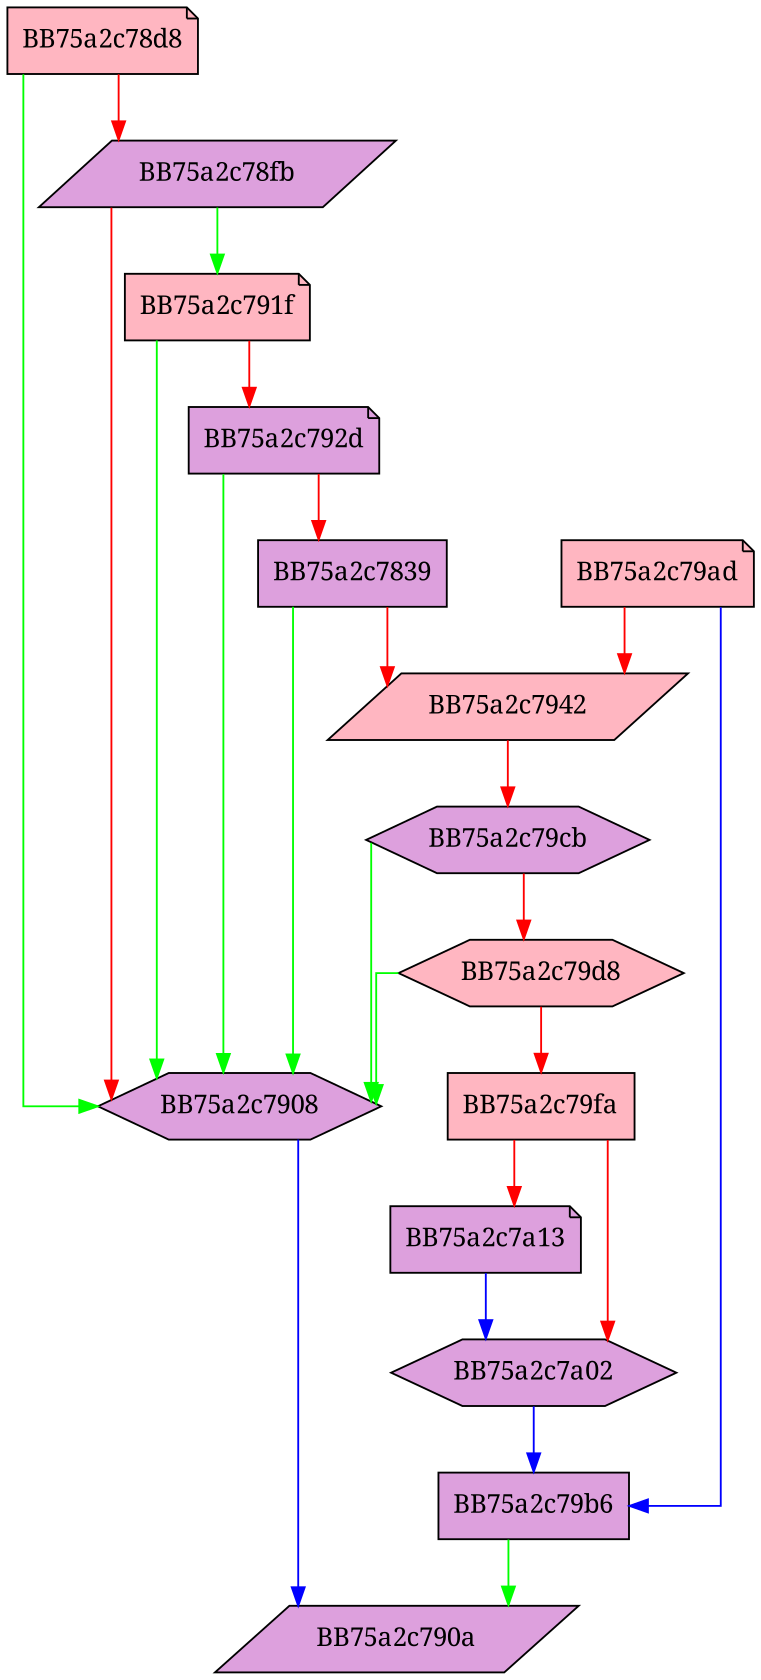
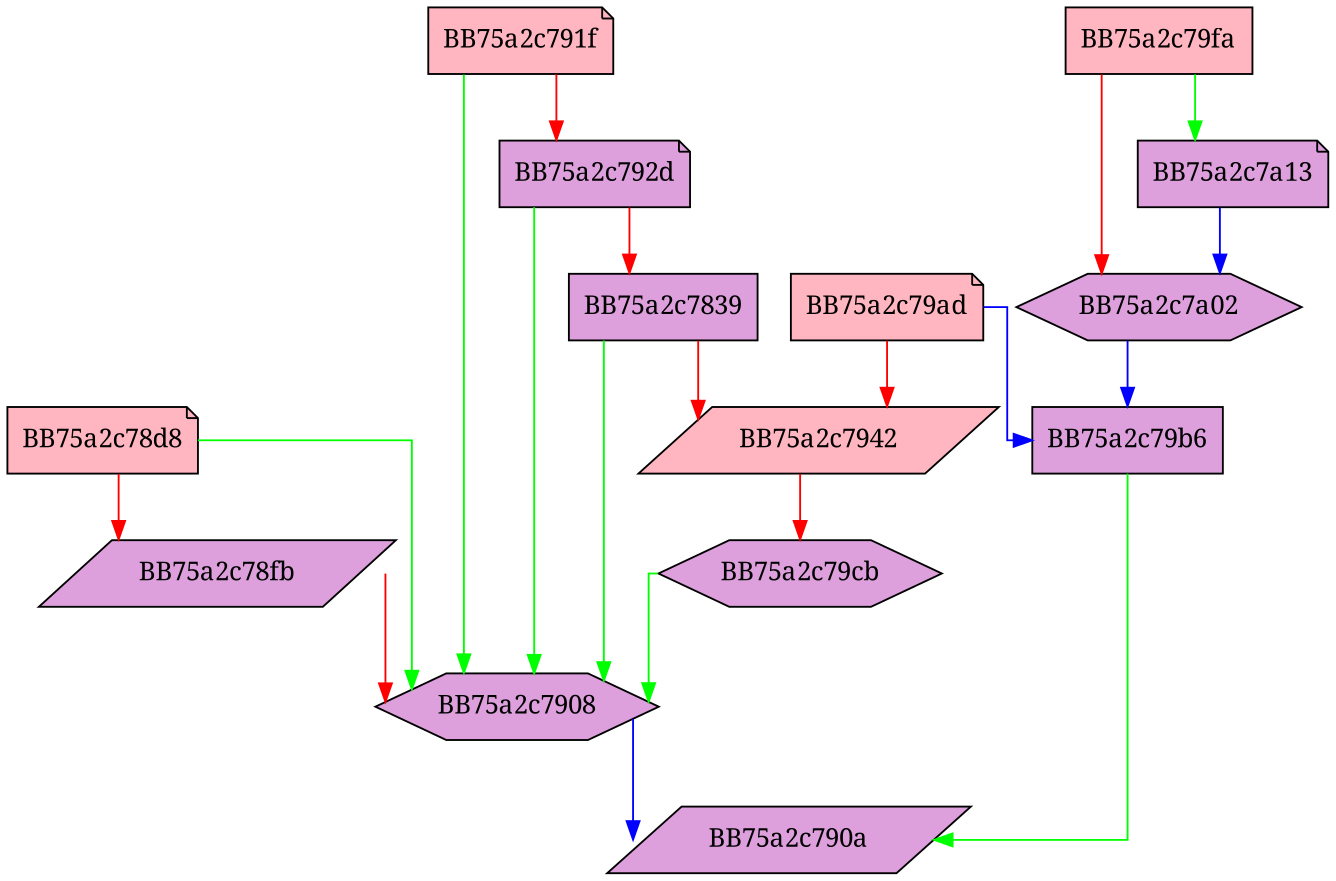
edge "BB75a2c78fb" -> "BB75a2c791f": removed
node "BB75a2c79d8": removed
edge "BB75a2c79fa" -> "BB75a2c7a13": color red -> green
